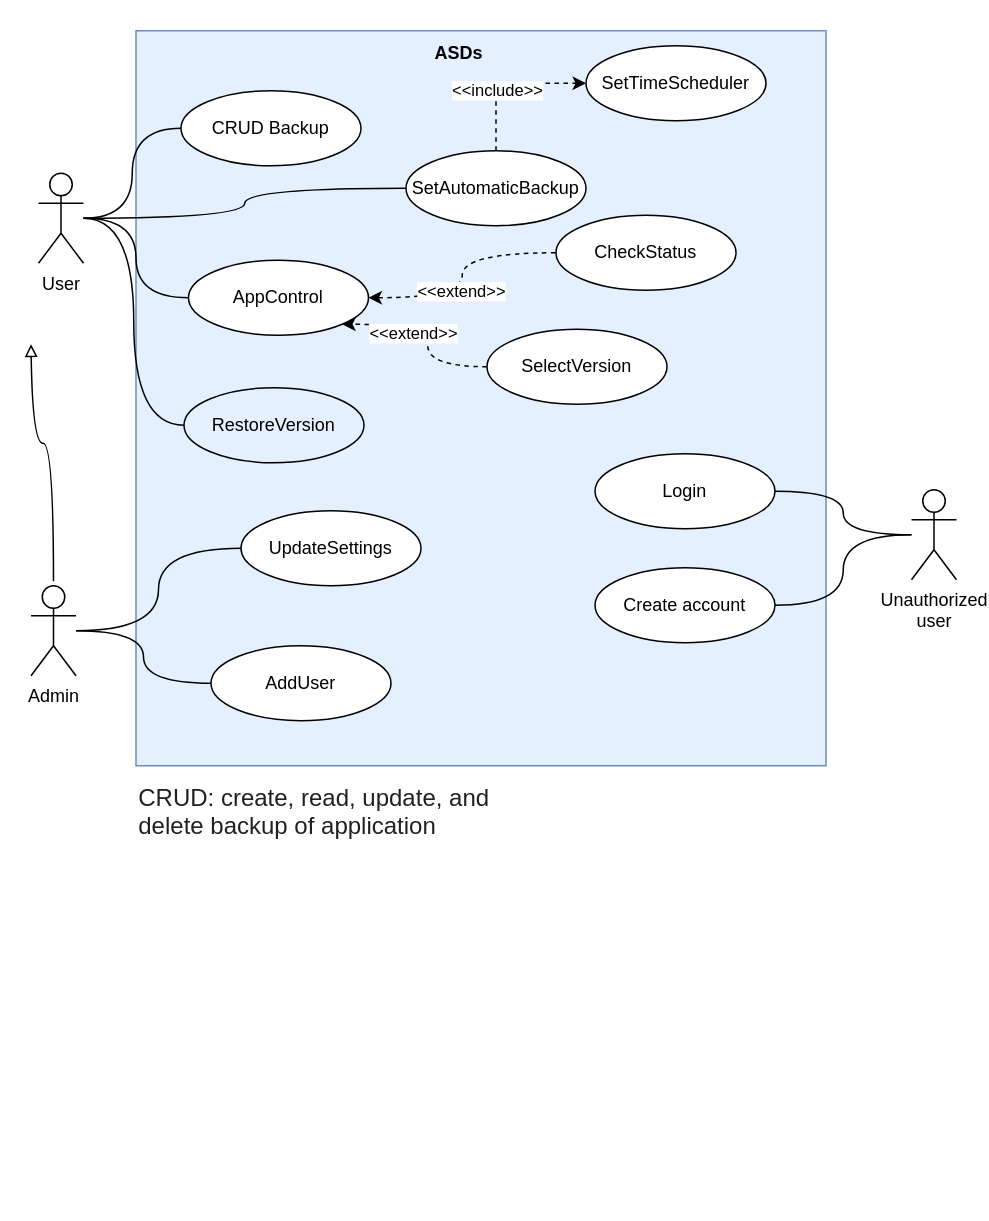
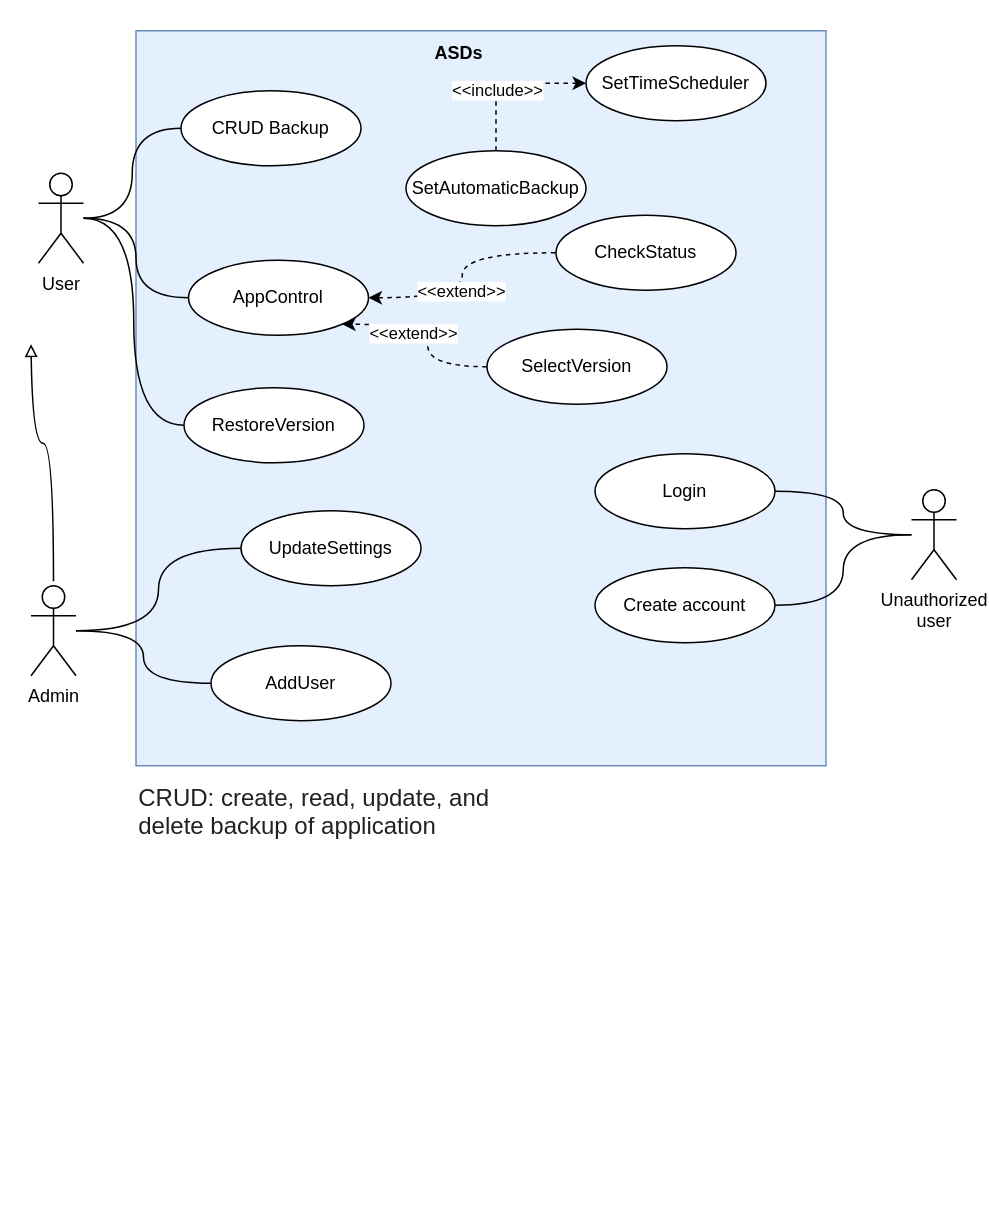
edge "SetAutomaticBackup" -- "User": removed
node "RestoreVersion": fillcolor #e5f0ff -> #ffffff
